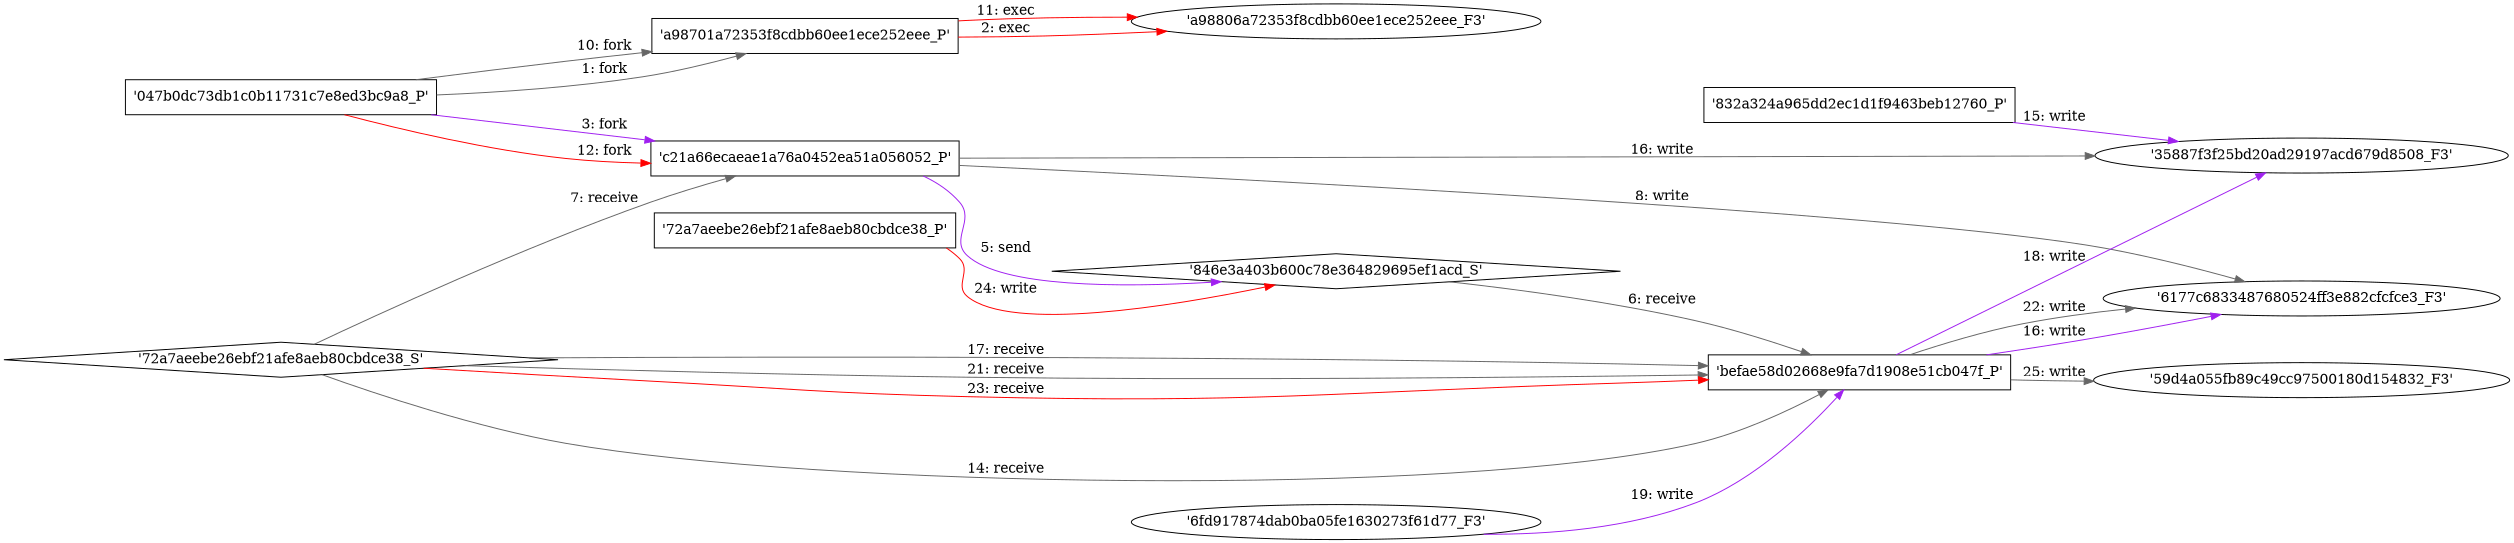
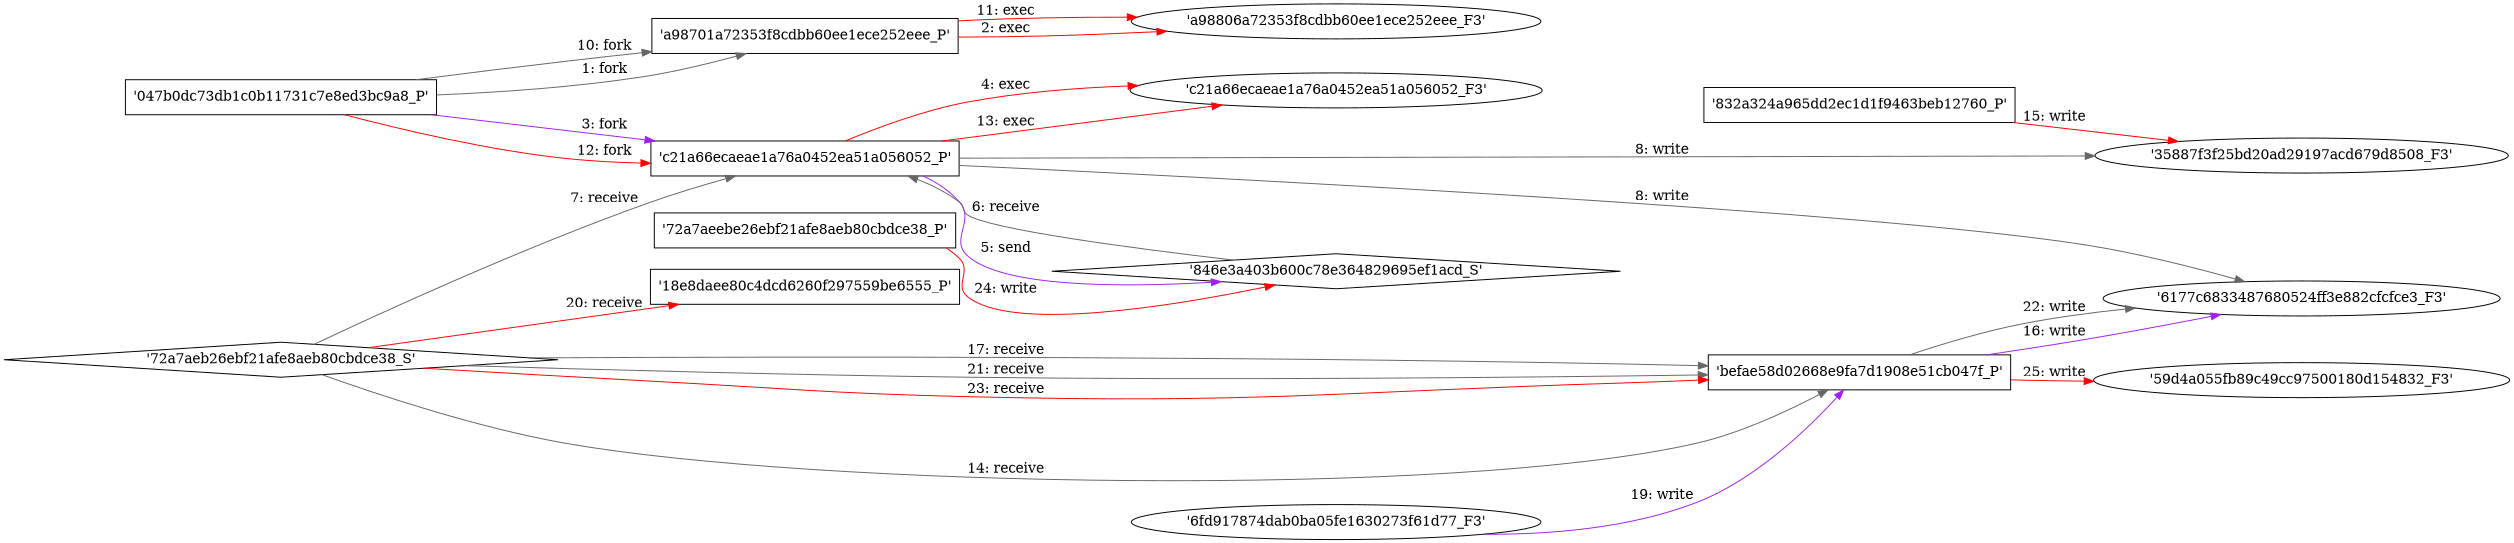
node "'c21a66ecaeae1a76a0452ea51a056052_F3'": added
edge "'832a324a965dd2ec1d1f9463beb12760_P'" -> "'35887f3f25bd20ad29197acd679d8508_F3'": color purple -> red
edge "'c21a66ecaeae1a76a0452ea51a056052_P'" -> "'35887f3f25bd20ad29197acd679d8508_F3'": label "16: write" -> "8: write"
edge "'befae58d02668e9fa7d1908e51cb047f_P'" -> "'35887f3f25bd20ad29197acd679d8508_F3'": removed, label "18: write"
node "'18e8daee80c4dcd6260f297559be6555_P'": added
edge "'846e3a403b600c78e364829695ef1acd_S'" -> "'befae58d02668e9fa7d1908e51cb047f_P'": now "'846e3a403b600c78e364829695ef1acd_S'" -> "'c21a66ecaeae1a76a0452ea51a056052_P'"
node "'72a7aeebe26ebf21afe8aeb80cbdce38_S'": label "'72a7aeebe26ebf21afe8aeb80cbdce38_S'" -> "'72a7aeb26ebf21afe8aeb80cbdce38_S'"
edge "'befae58d02668e9fa7d1908e51cb047f_P'" -> "'59d4a055fb89c49cc97500180d154832_F3'": color gray40 -> red
